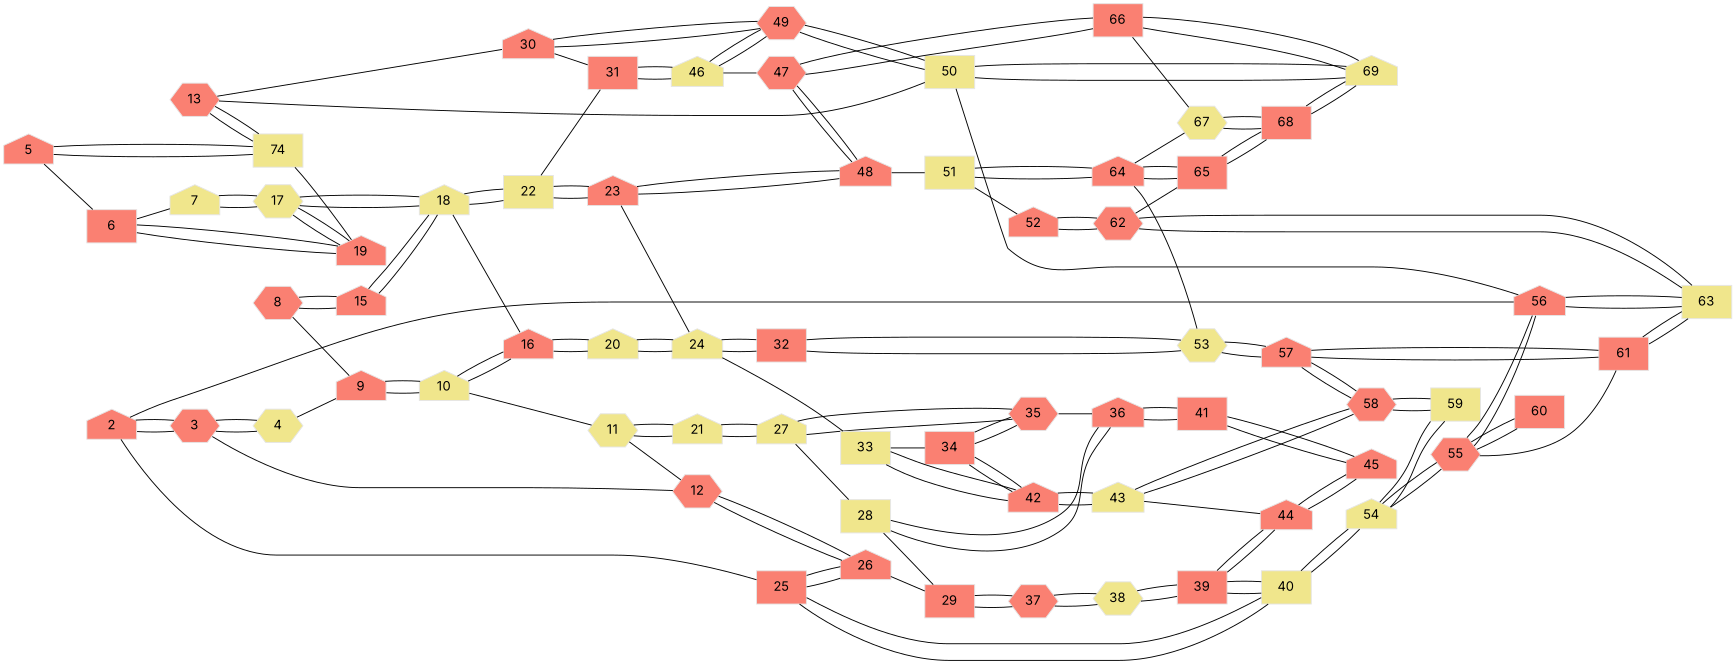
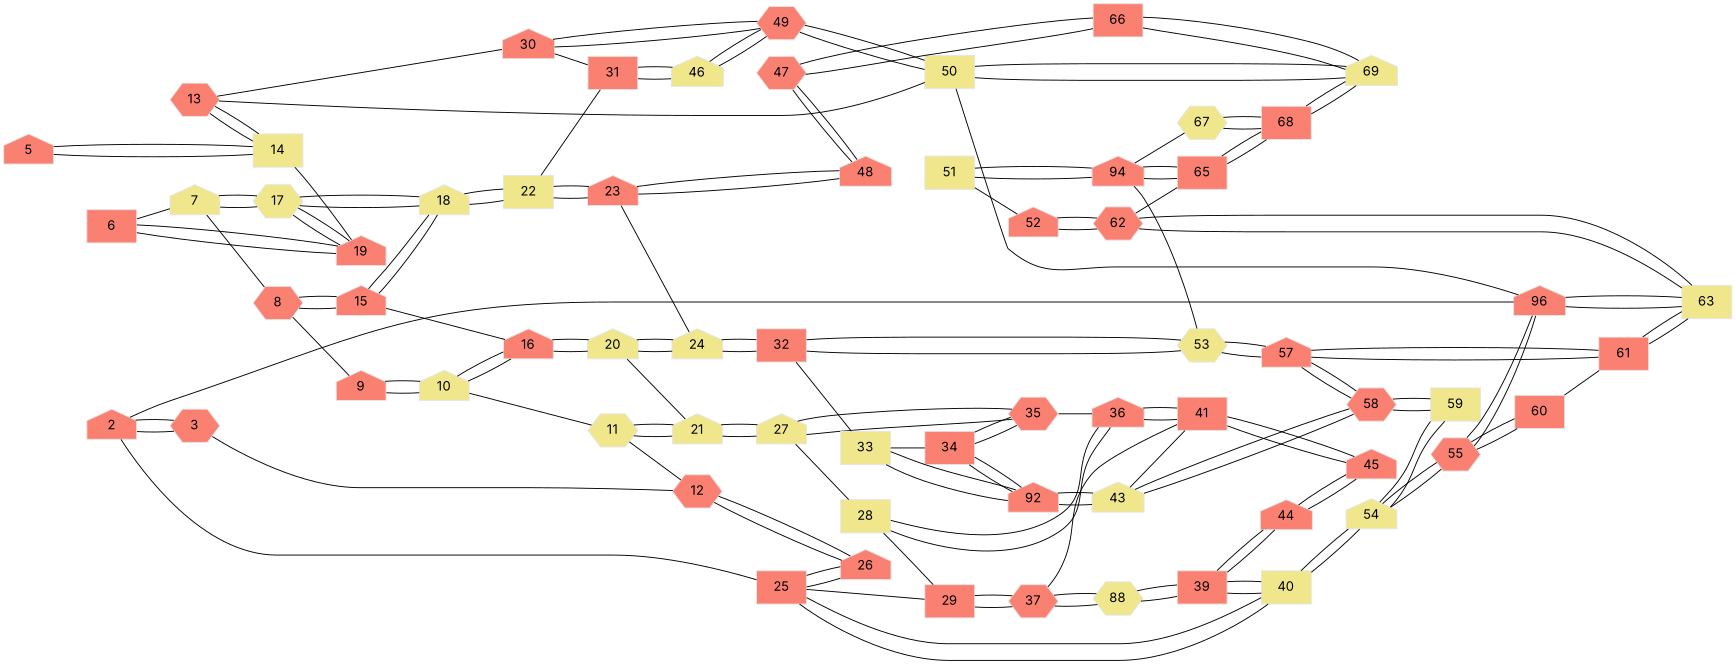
edge "66" -- "67": removed
edge "46" -- "47": removed
node "74": label "74" -> "14"
edge "48" -- "51": removed
node "64": label "64" -> "94"
edge "5" -- "6": removed
edge "7" -- "8": added
edge "18" -- "16": now "15" -- "16"
node "56": label "56" -> "96"
edge "20" -- "21": added
edge "24" -- "33": now "32" -- "33"
node "4": removed
edge "61" -- "55": now "61" -- "60"
edge "41" -- "37": added
node "42": label "42" -> "92"
edge "43" -- "44": now "43" -- "41"
edge "26" -- "29": now "25" -- "29"
node "38": label "38" -> "88"
